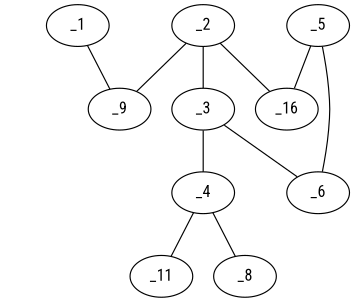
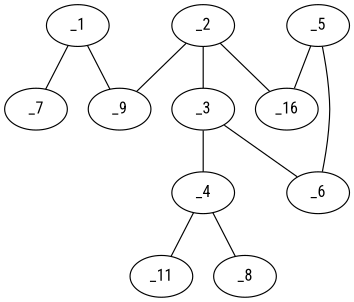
node "_7": added
